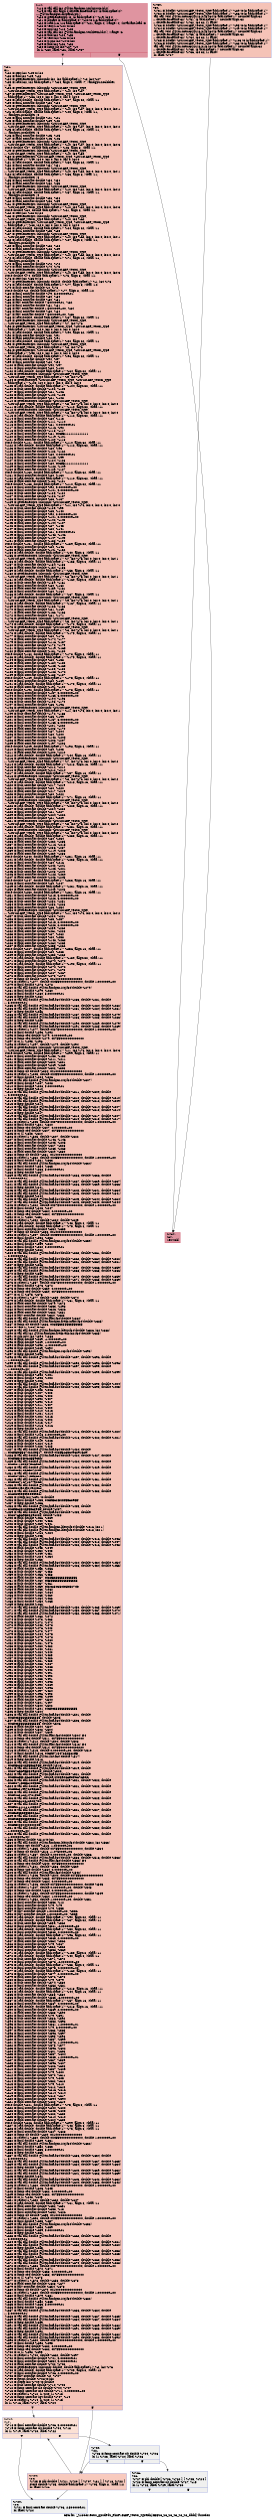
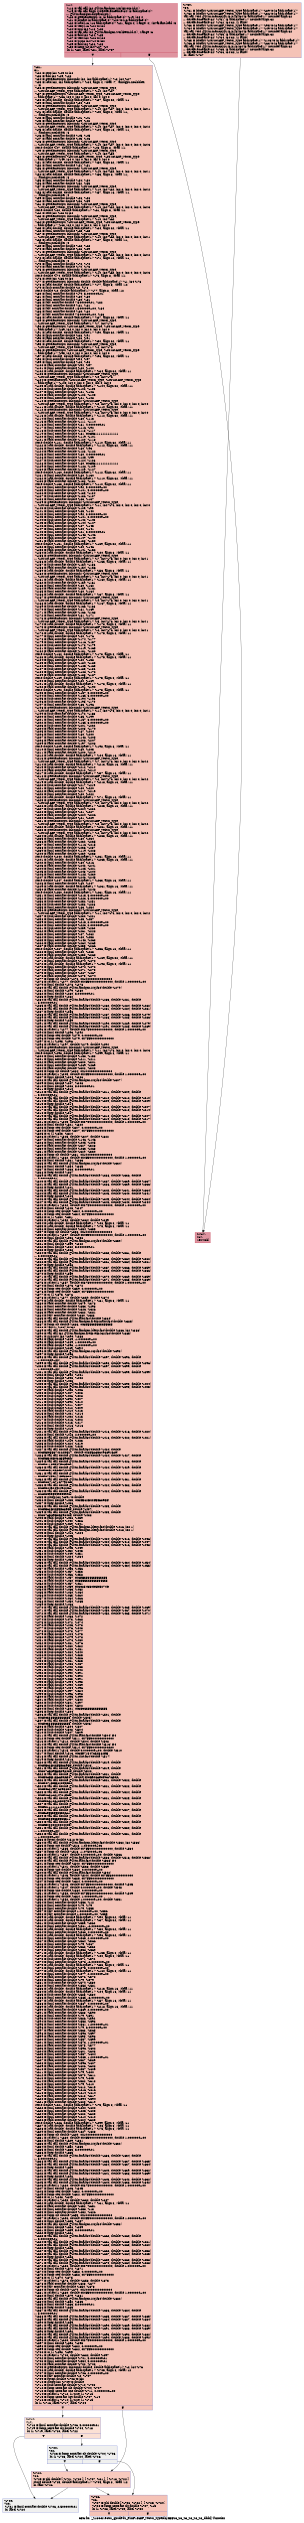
edge "%724:" -> "%717:": now "%724:" -> "%726:"
node "%726:": fillcolor #dedcdb70 -> #e8765c70
node "%724:": text "br label %726" -> "br fabs %726"
